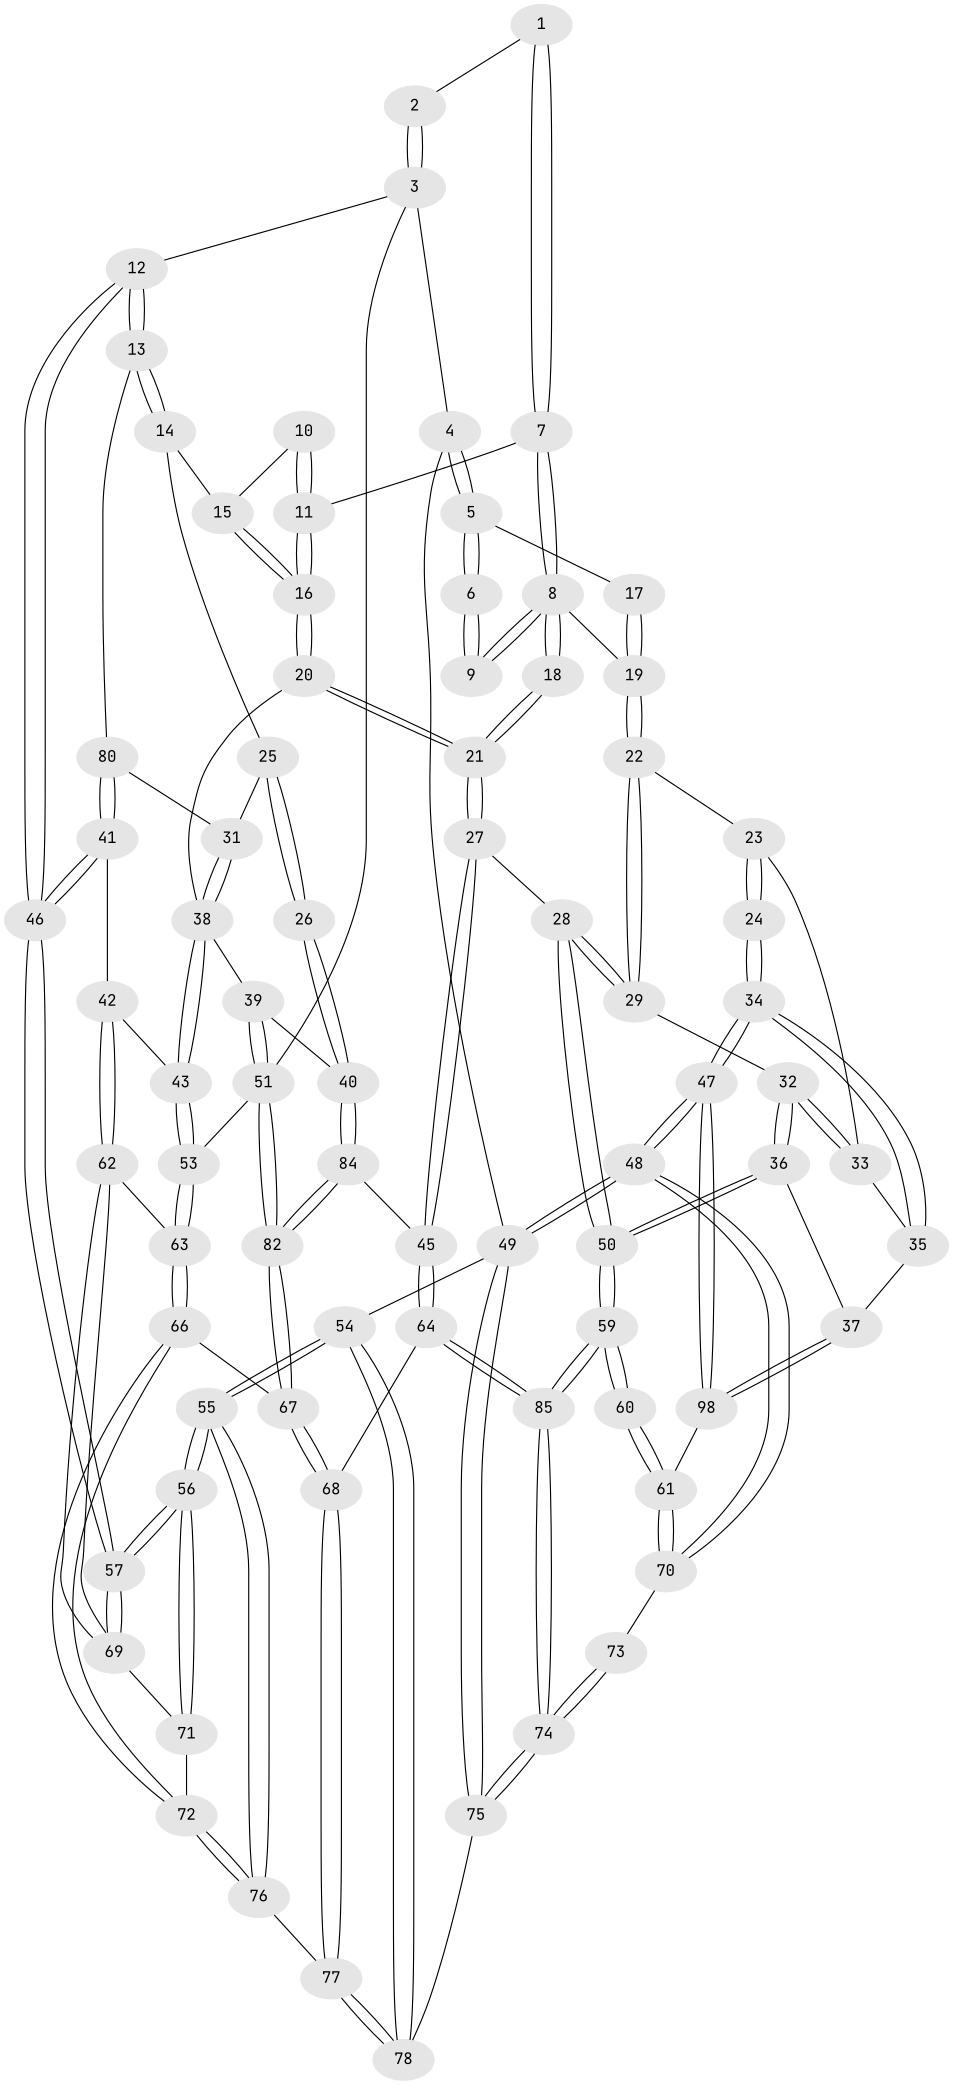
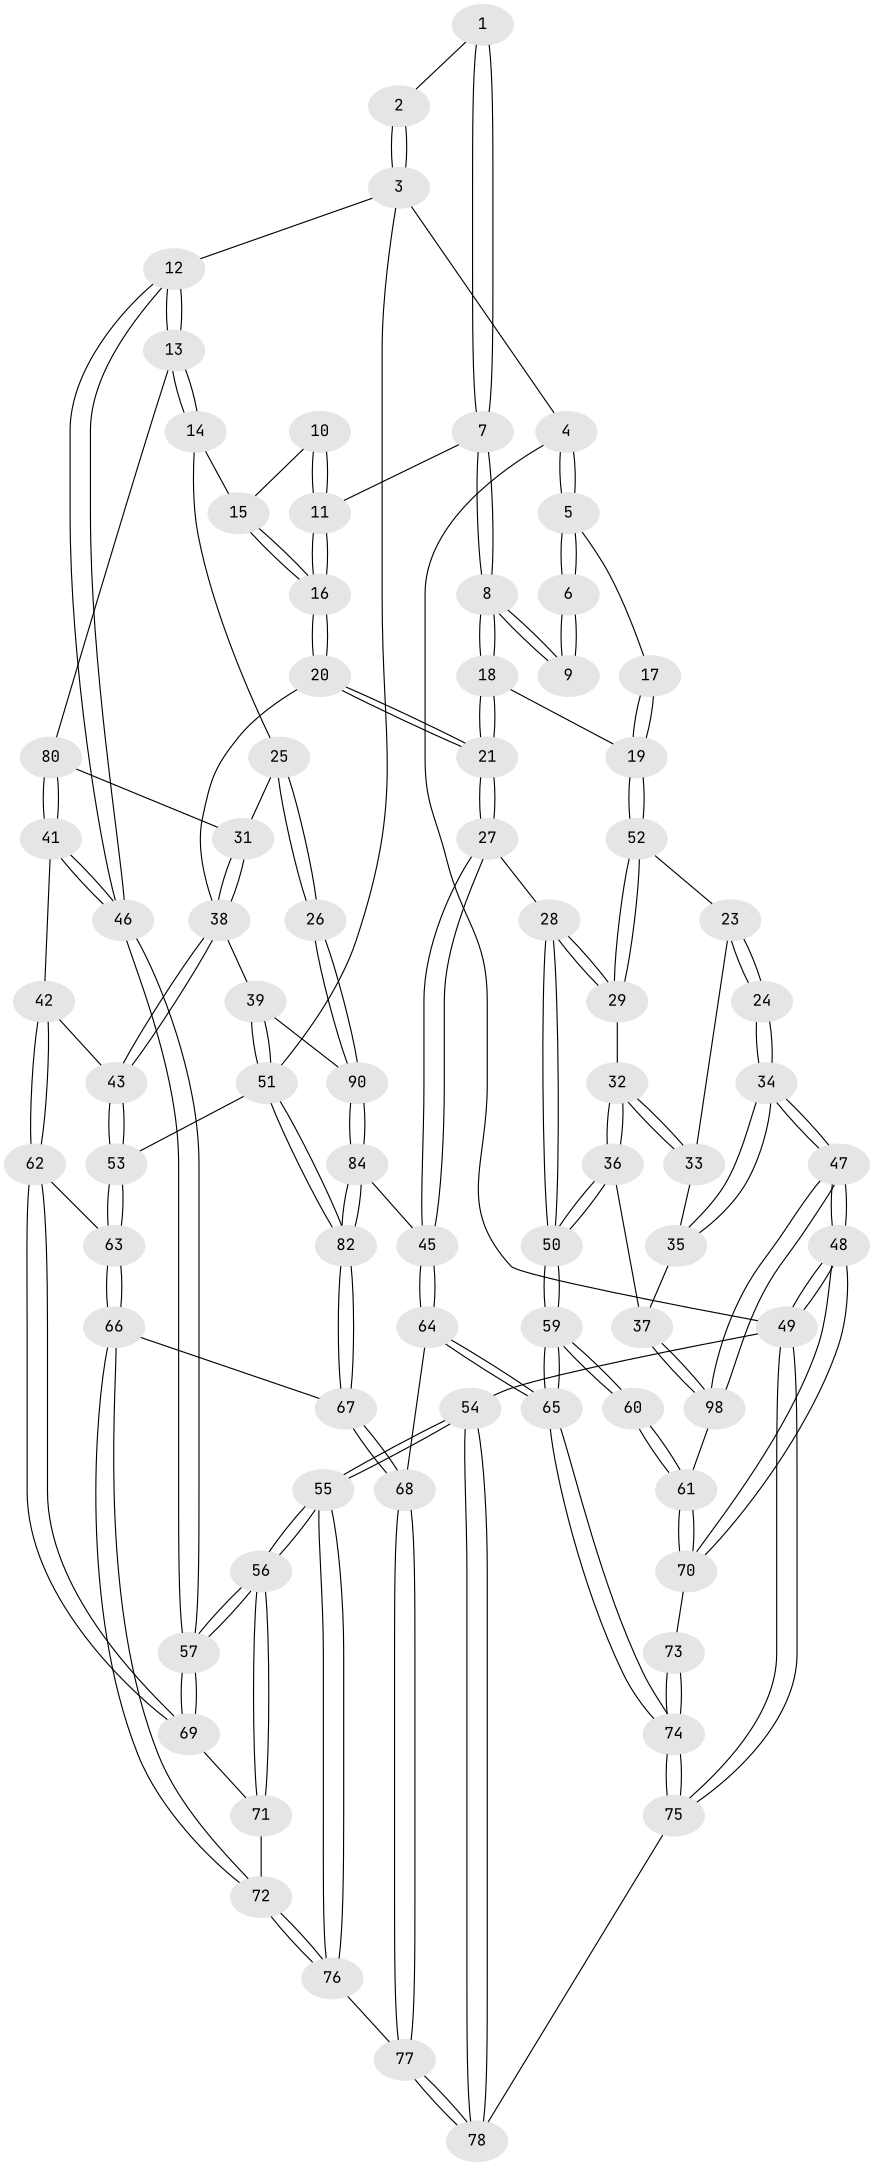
edge "8" -- "19": now "18" -- "19"
node "22": label "22" -> "52"
node "40": label "40" -> "90"
node "85": label "85" -> "65"
